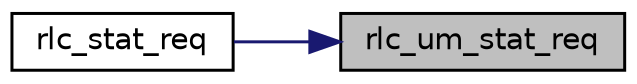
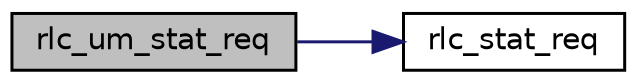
edge "rlc_stat_req" -> "rlc_um_stat_req": reversed
